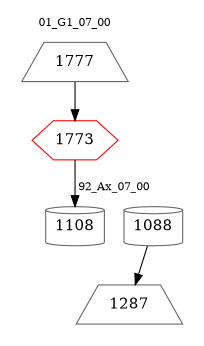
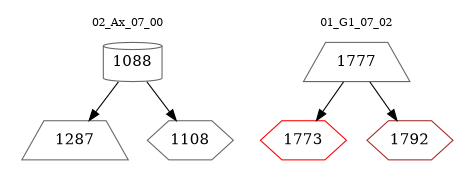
cluster "01_G1_07_00": label "01_G1_07_00" -> "01_G1_07_02"
node "1792": added
edge "1773" -> "1108": now "1088" -> "1108"
cluster "92_Ax_07_00": label "92_Ax_07_00" -> "02_Ax_07_00"
node "1108": shape cylinder -> hexagon
